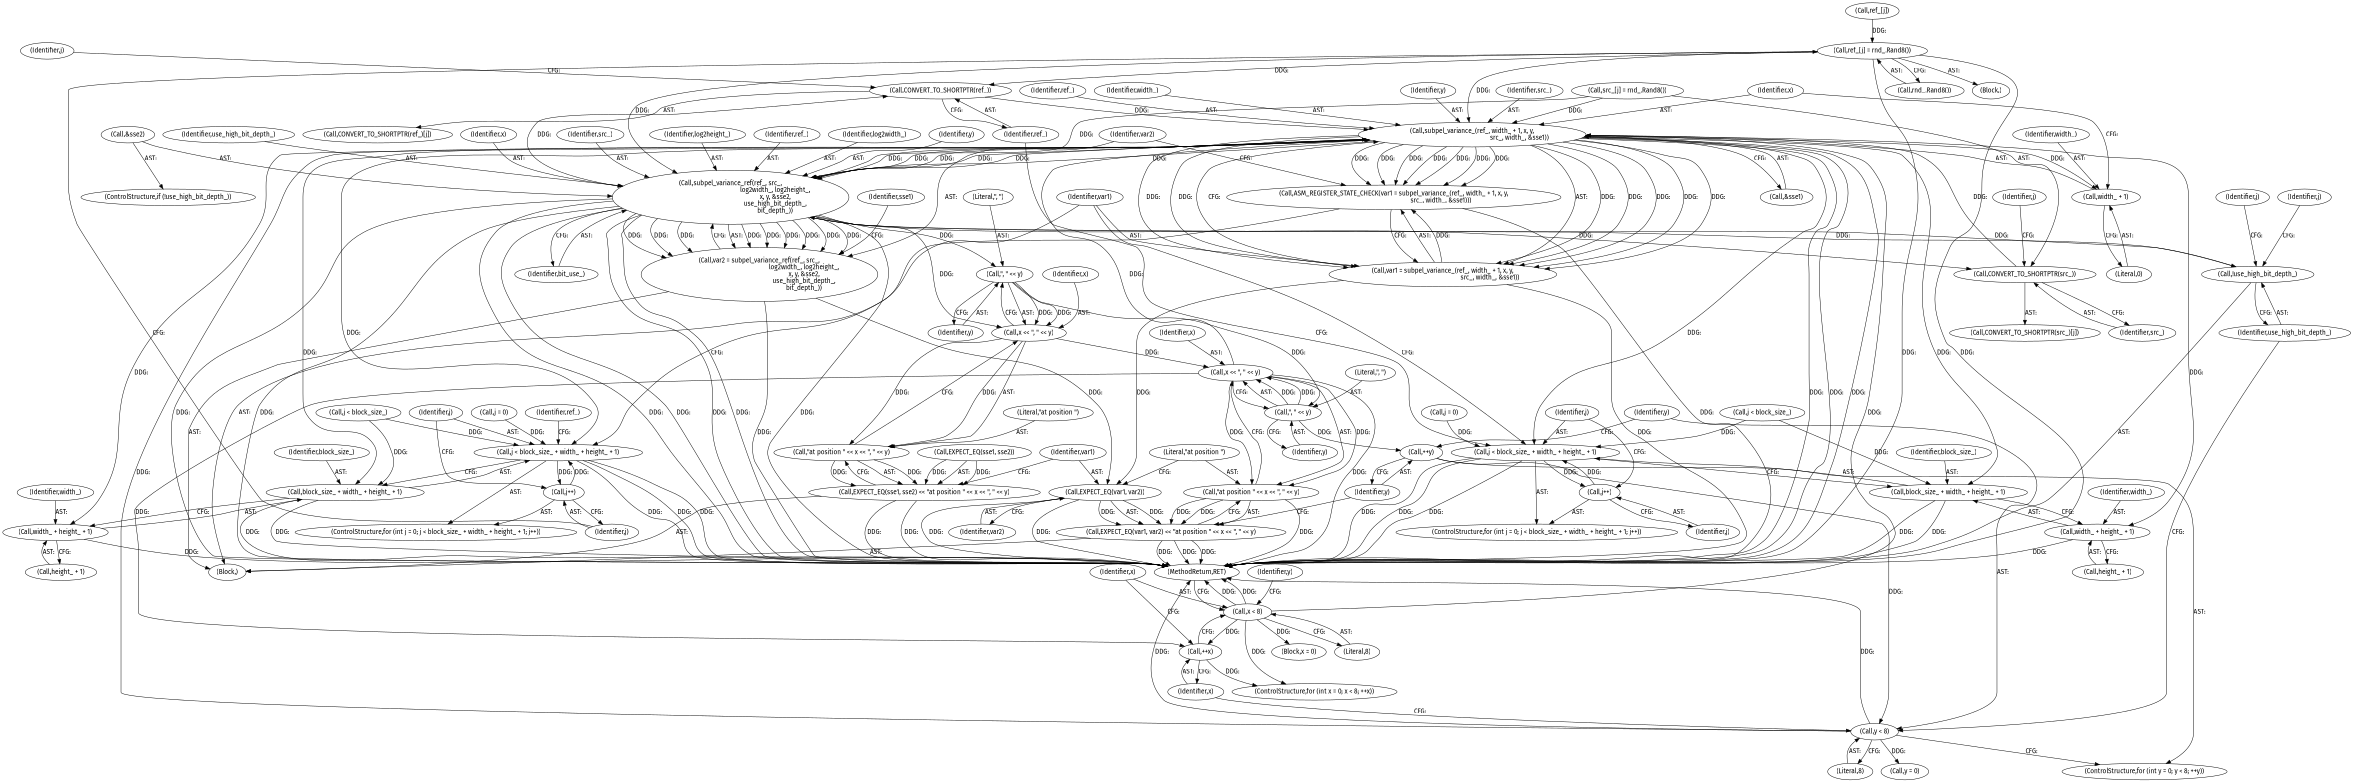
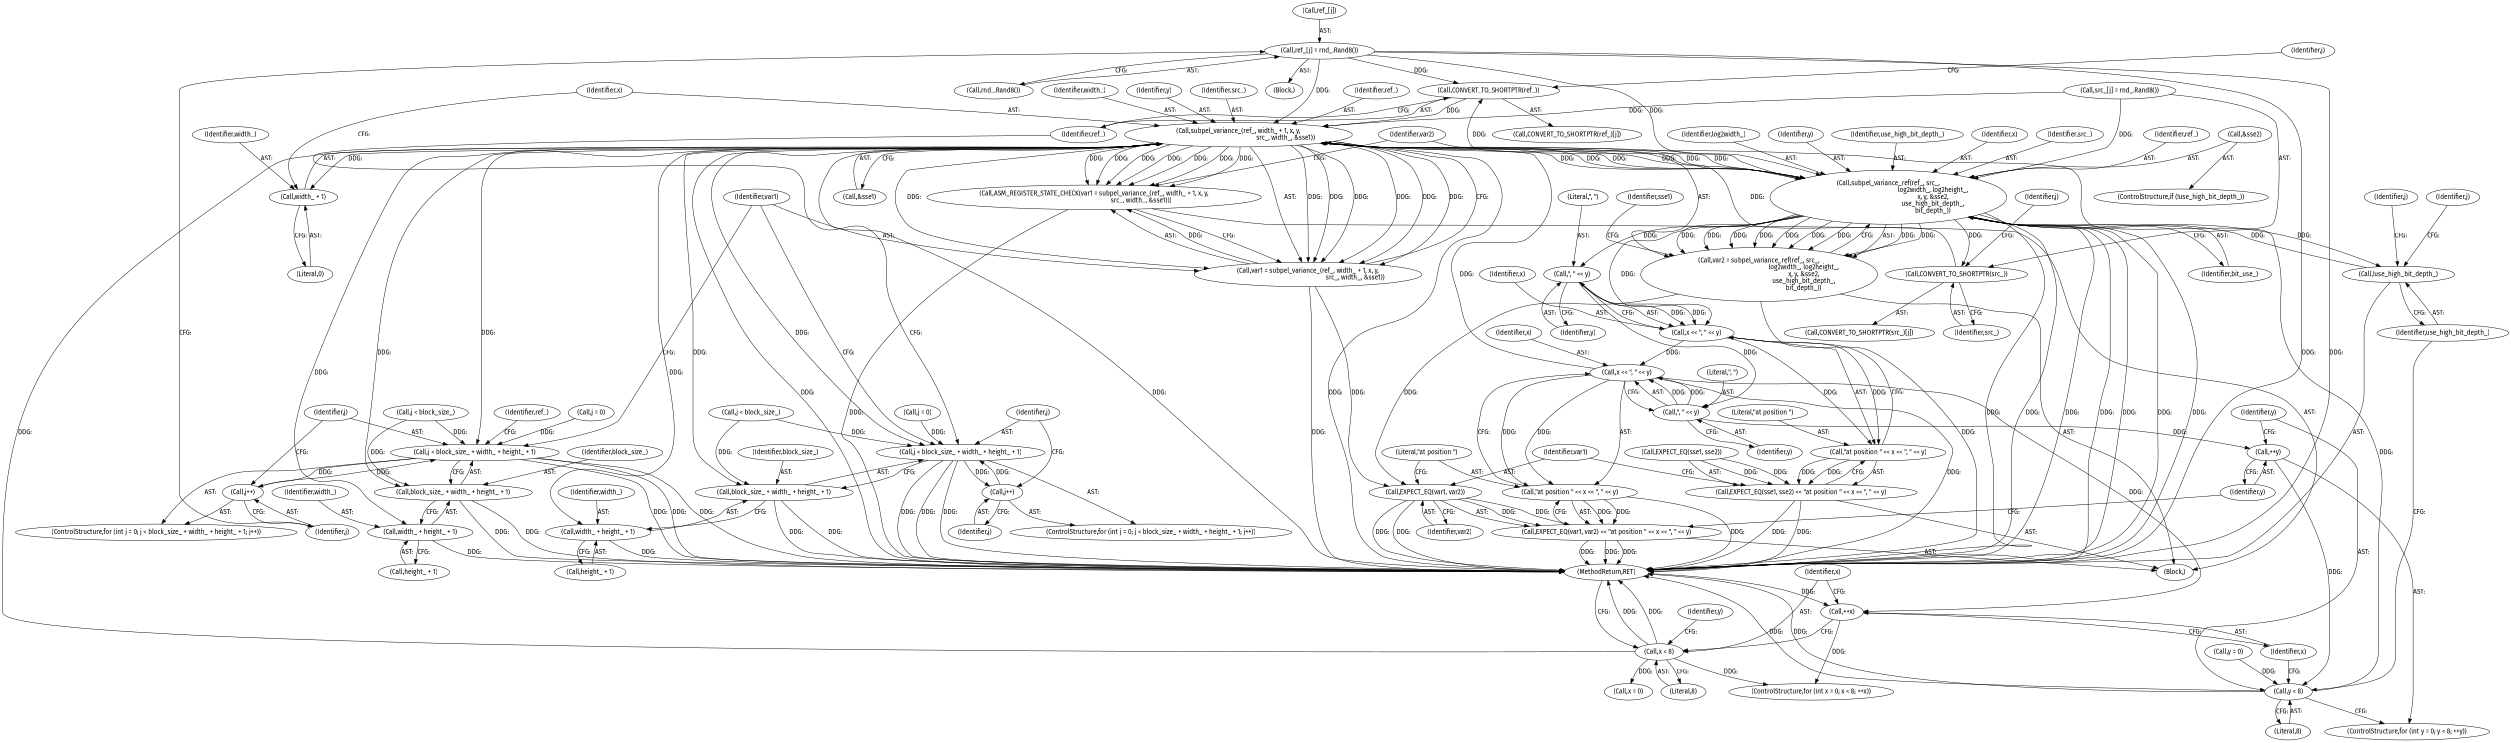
edge "(Call,ref_[j])" -> "(Call,ref_[j] = rnd_.Rand8())": label "DDG: " -> "AST: "
node "(Identifier,log2height_)": removed
edge "(Call,x < 8)" -> "(Call,++x)": now "(MethodReturn,RET)" -> "(Call,++x)"
node "(Block,x = 0)": label "(Block,x = 0)" -> "(Call,x = 0)"
edge "(Call,y < 8)" -> "(Call,y = 0)": reversed
